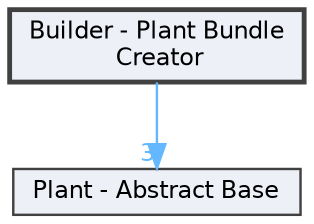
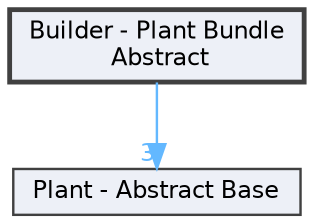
node "Builder - Plant Bundle Creator": label "Builder - Plant Bundle Creator" -> "Builder - Plant Bundle Abstract"
